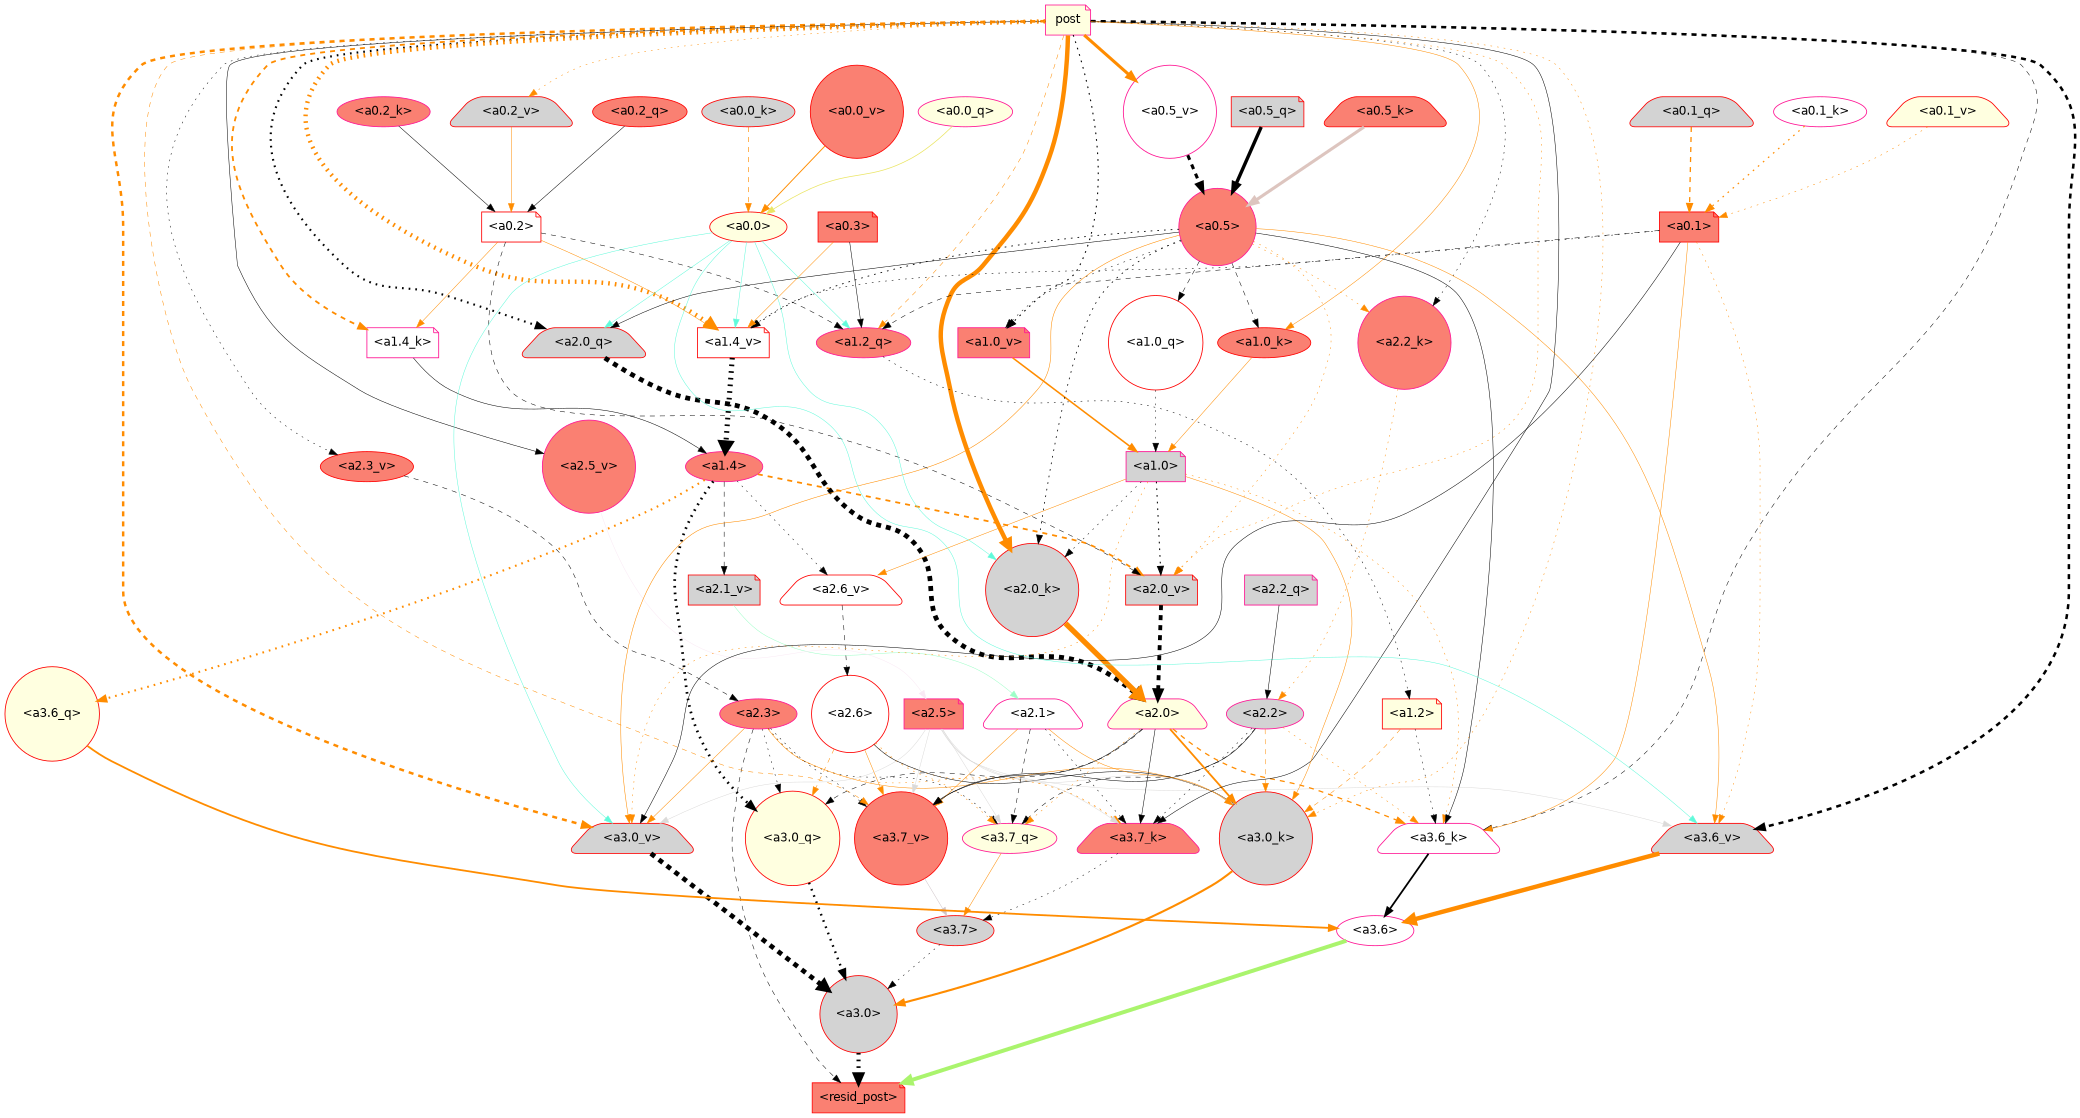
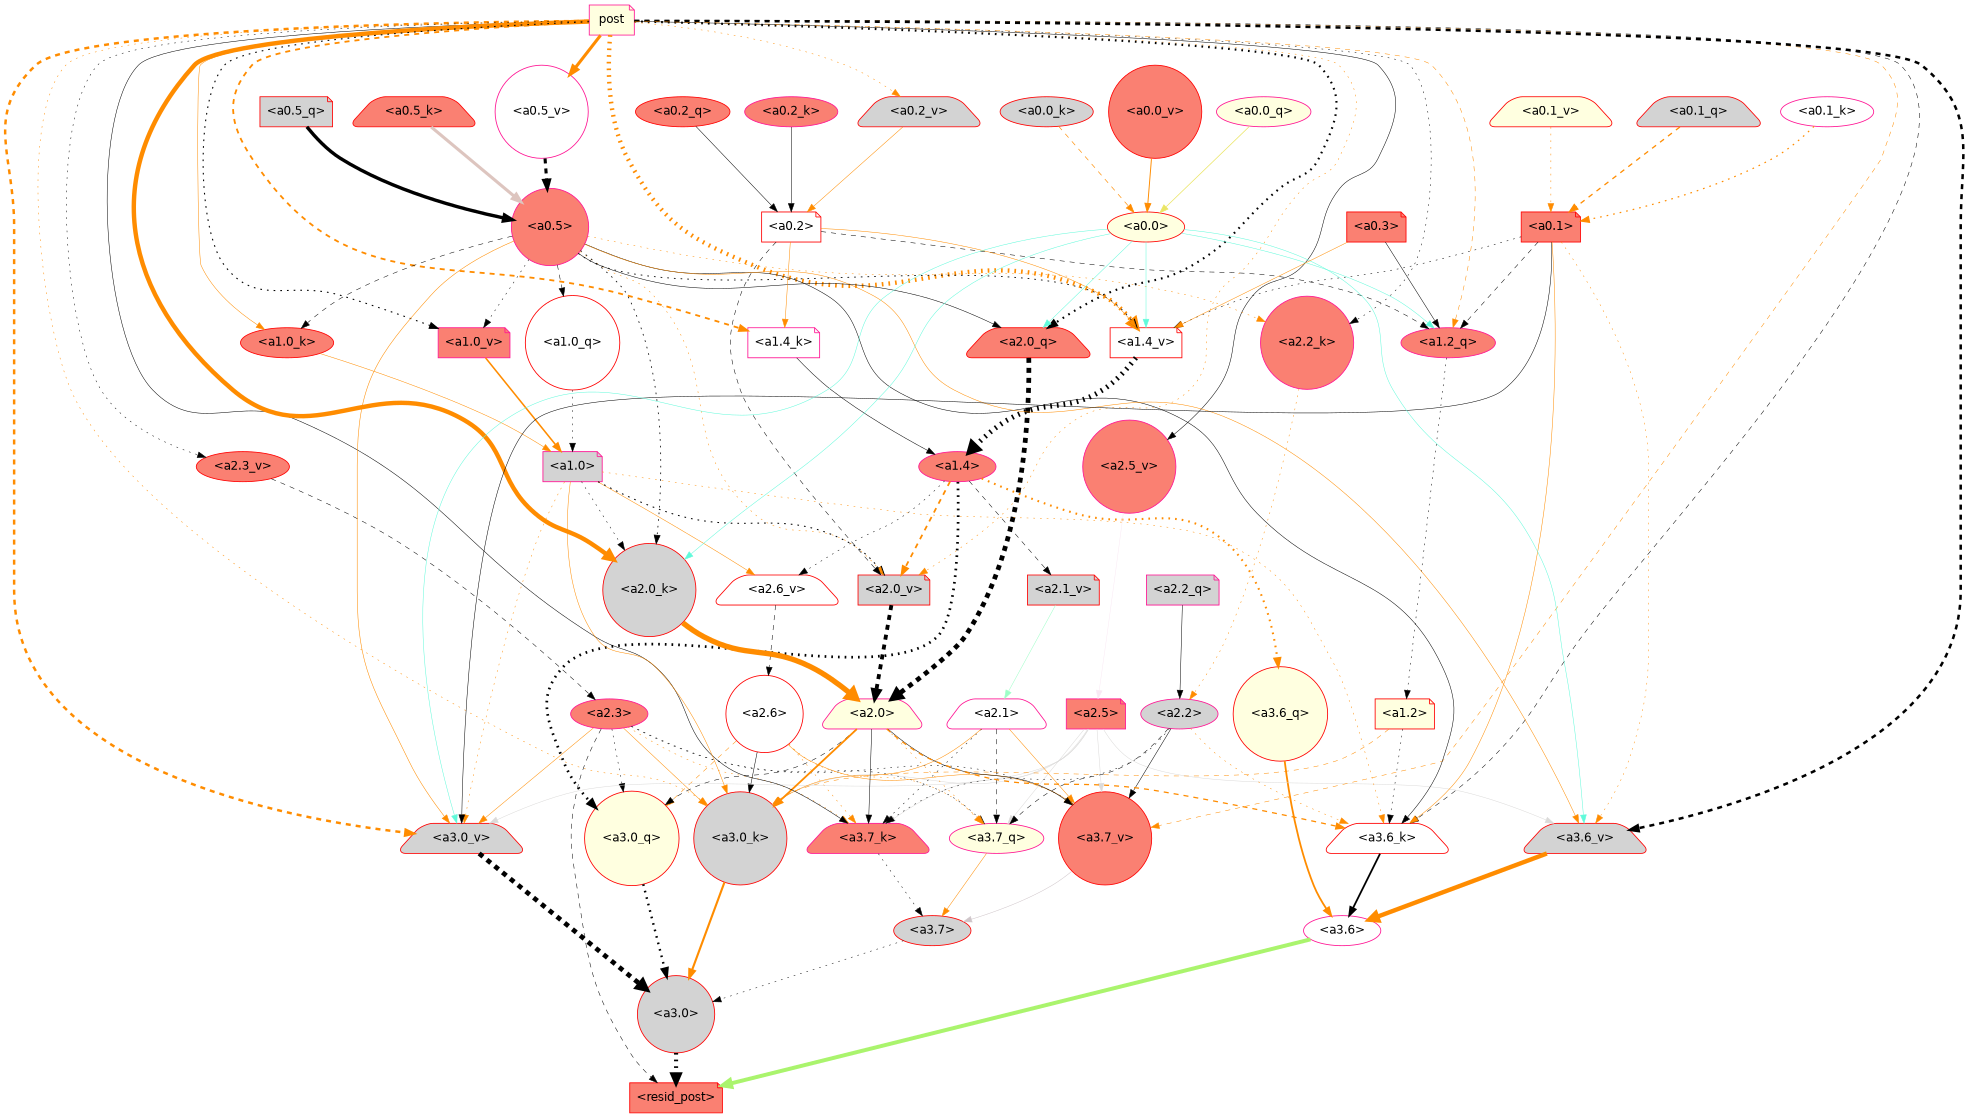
node "<a2.0_q>": fillcolor lightgrey -> salmon
edge "<a2.2>" -> "<a3.0_k>": removed
node "<a3.6_k>": color deeppink -> red
